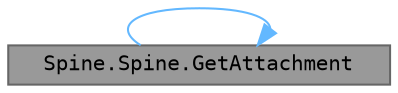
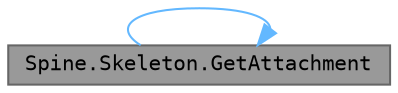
node "Spine.Spine.GetAttachment": label "Spine.Spine.GetAttachment" -> "Spine.Skeleton.GetAttachment"
